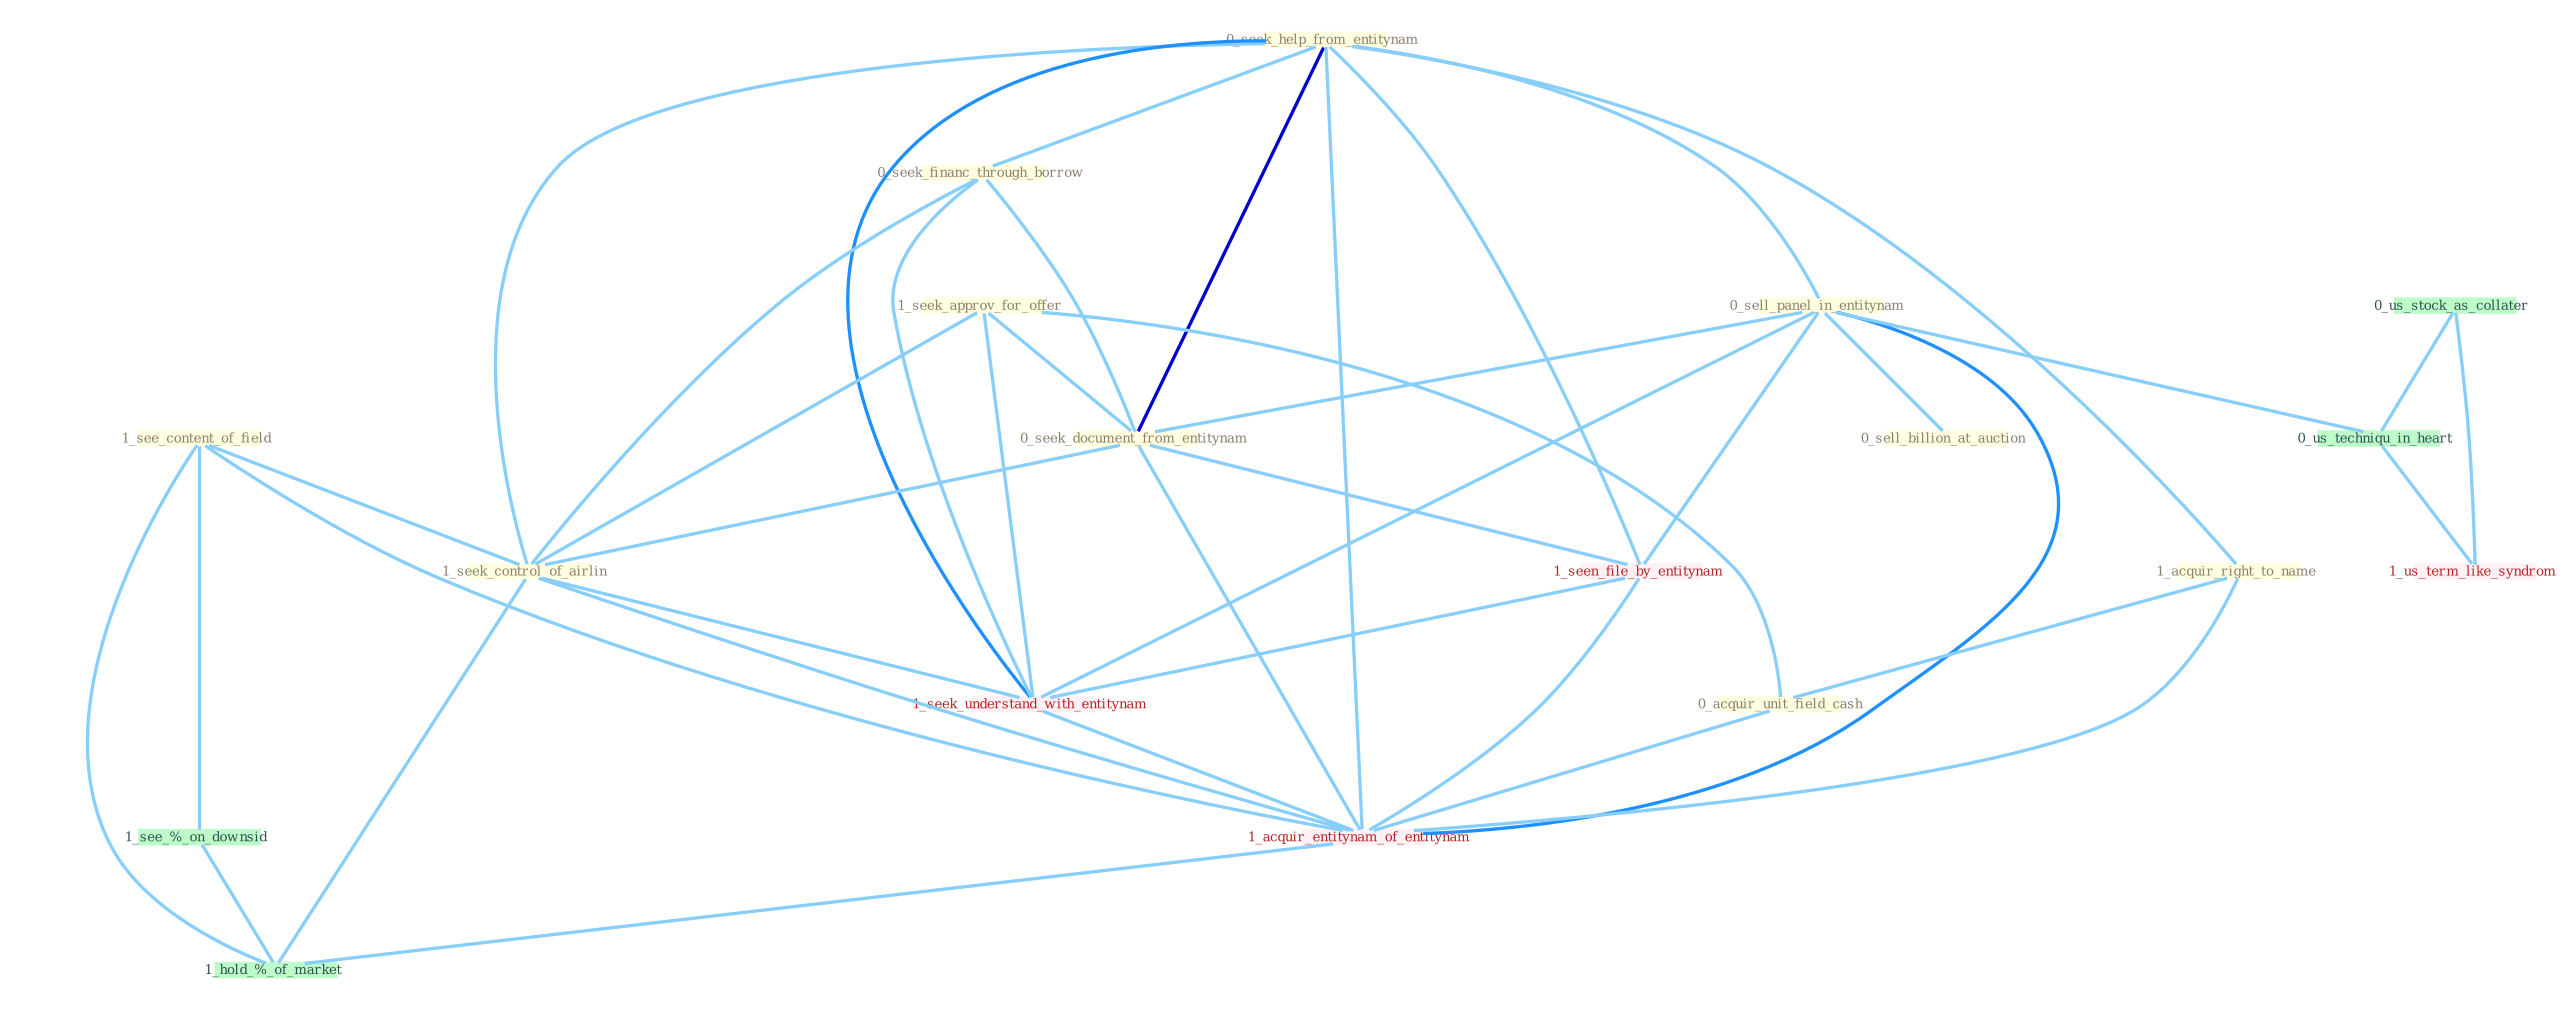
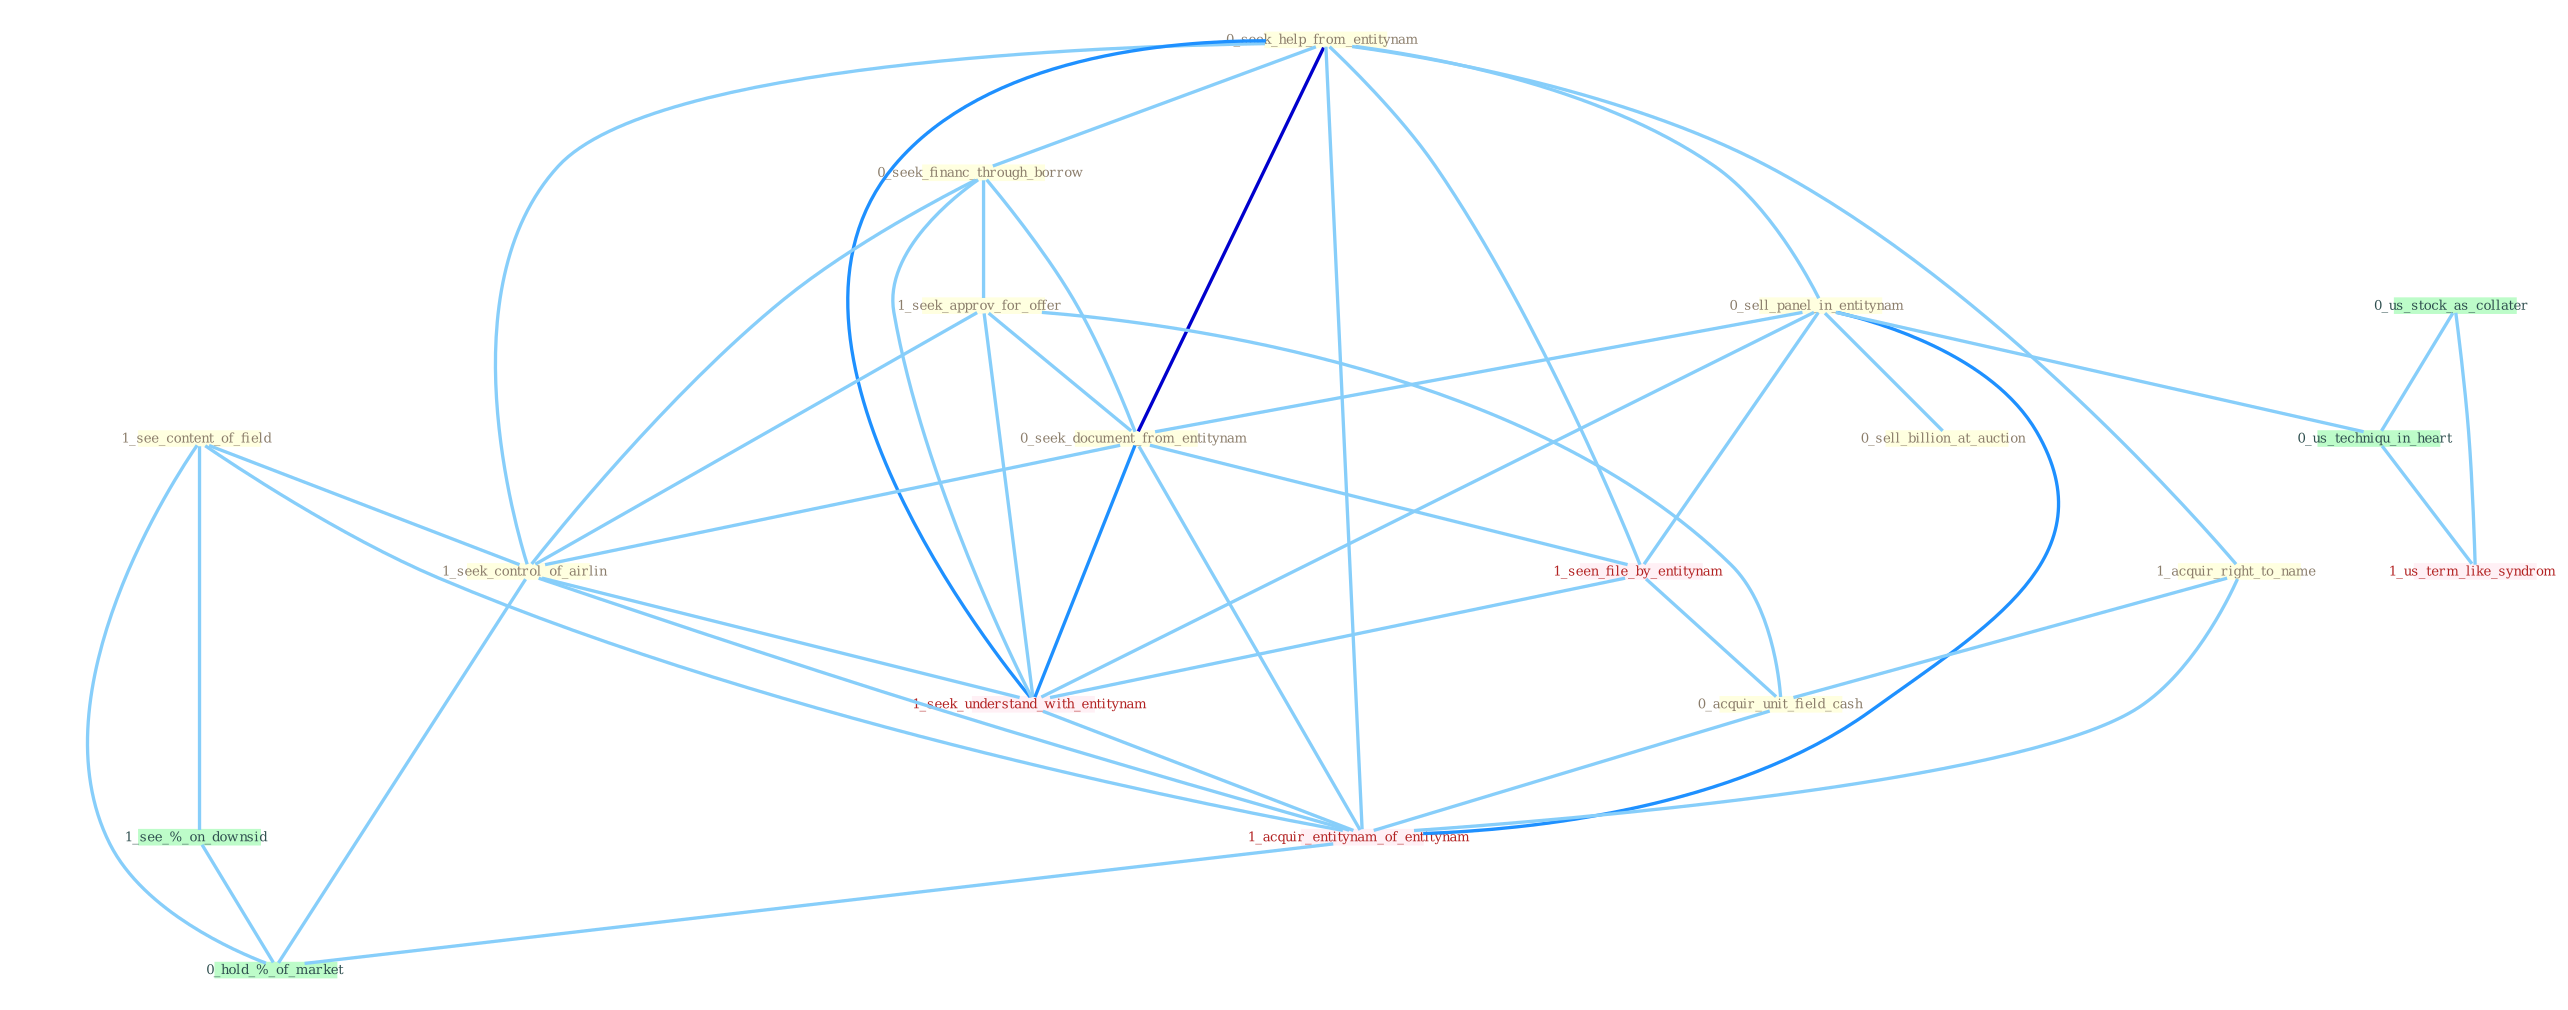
edge "0_seek_financ_through_borrow" -- "1_seek_approv_for_offer": added
edge "0_seek_document_from_entitynam" -- "1_seek_understand_with_entitynam": added
edge "1_seen_file_by_entitynam" -- "1_acquir_entitynam_of_entitynam": now "1_seen_file_by_entitynam" -- "0_acquir_unit_field_cash"
node "1_hold_%_of_market": label "1_hold_%_of_market" -> "0_hold_%_of_market"
